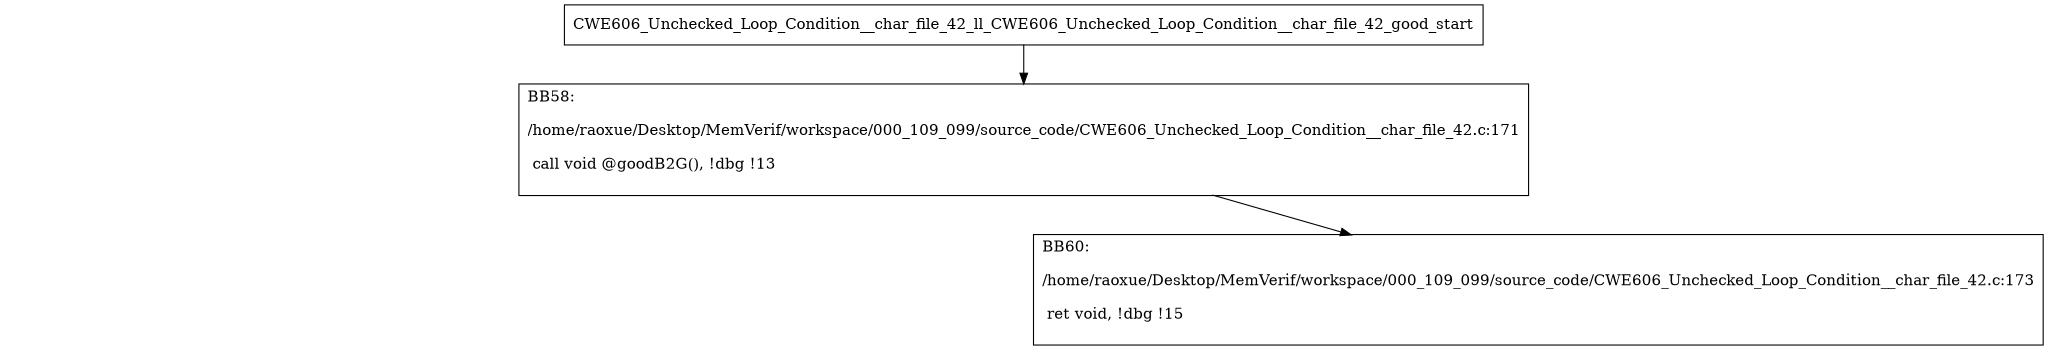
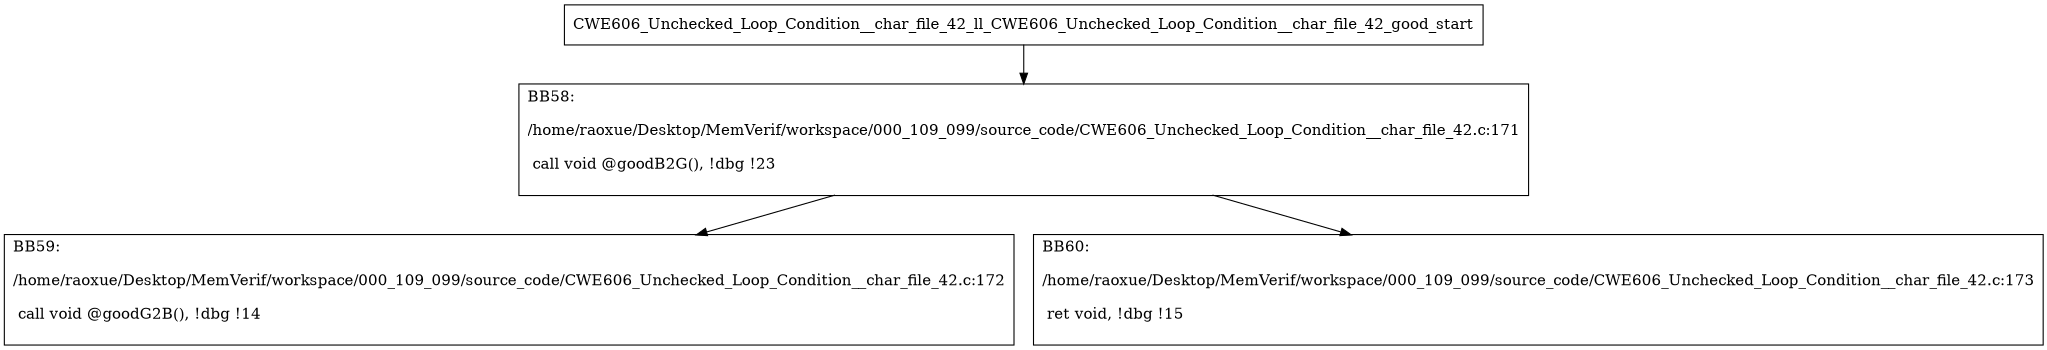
node "BB58:": text "call void @goodB2G(), !dbg !13" -> "call void @goodB2G(), !dbg !23"
node "BB59:": added
